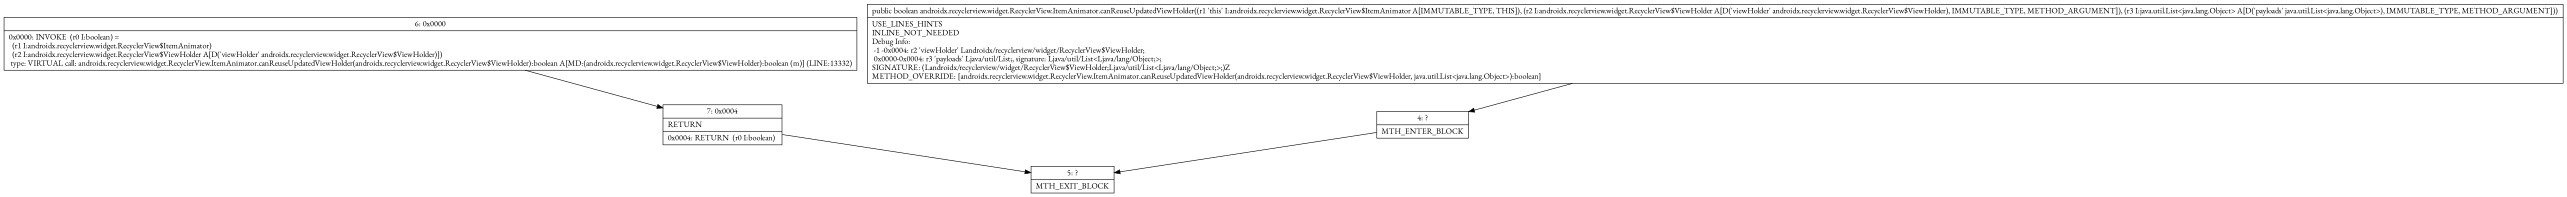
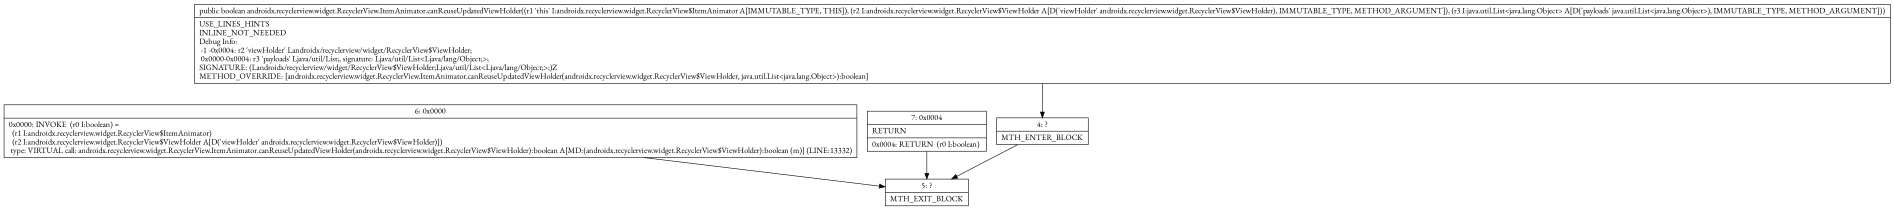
edge "6: 0x0000" -> "7: 0x0004": now "6: 0x0000" -> "5: ?"
